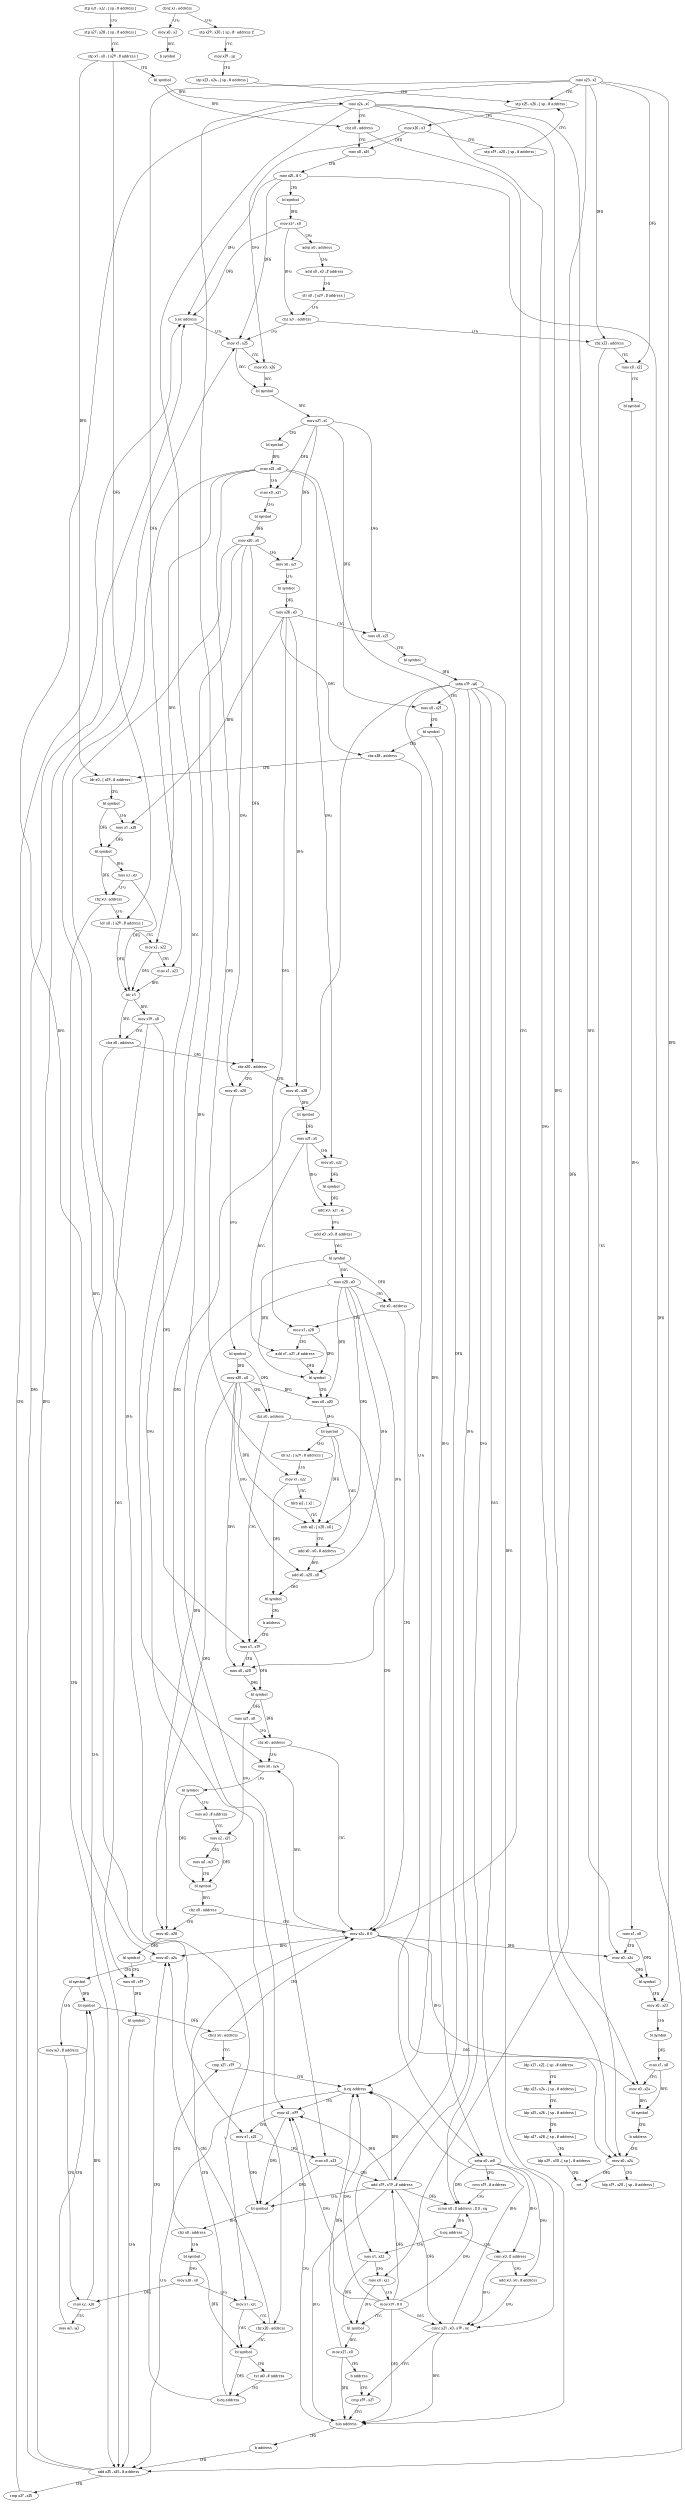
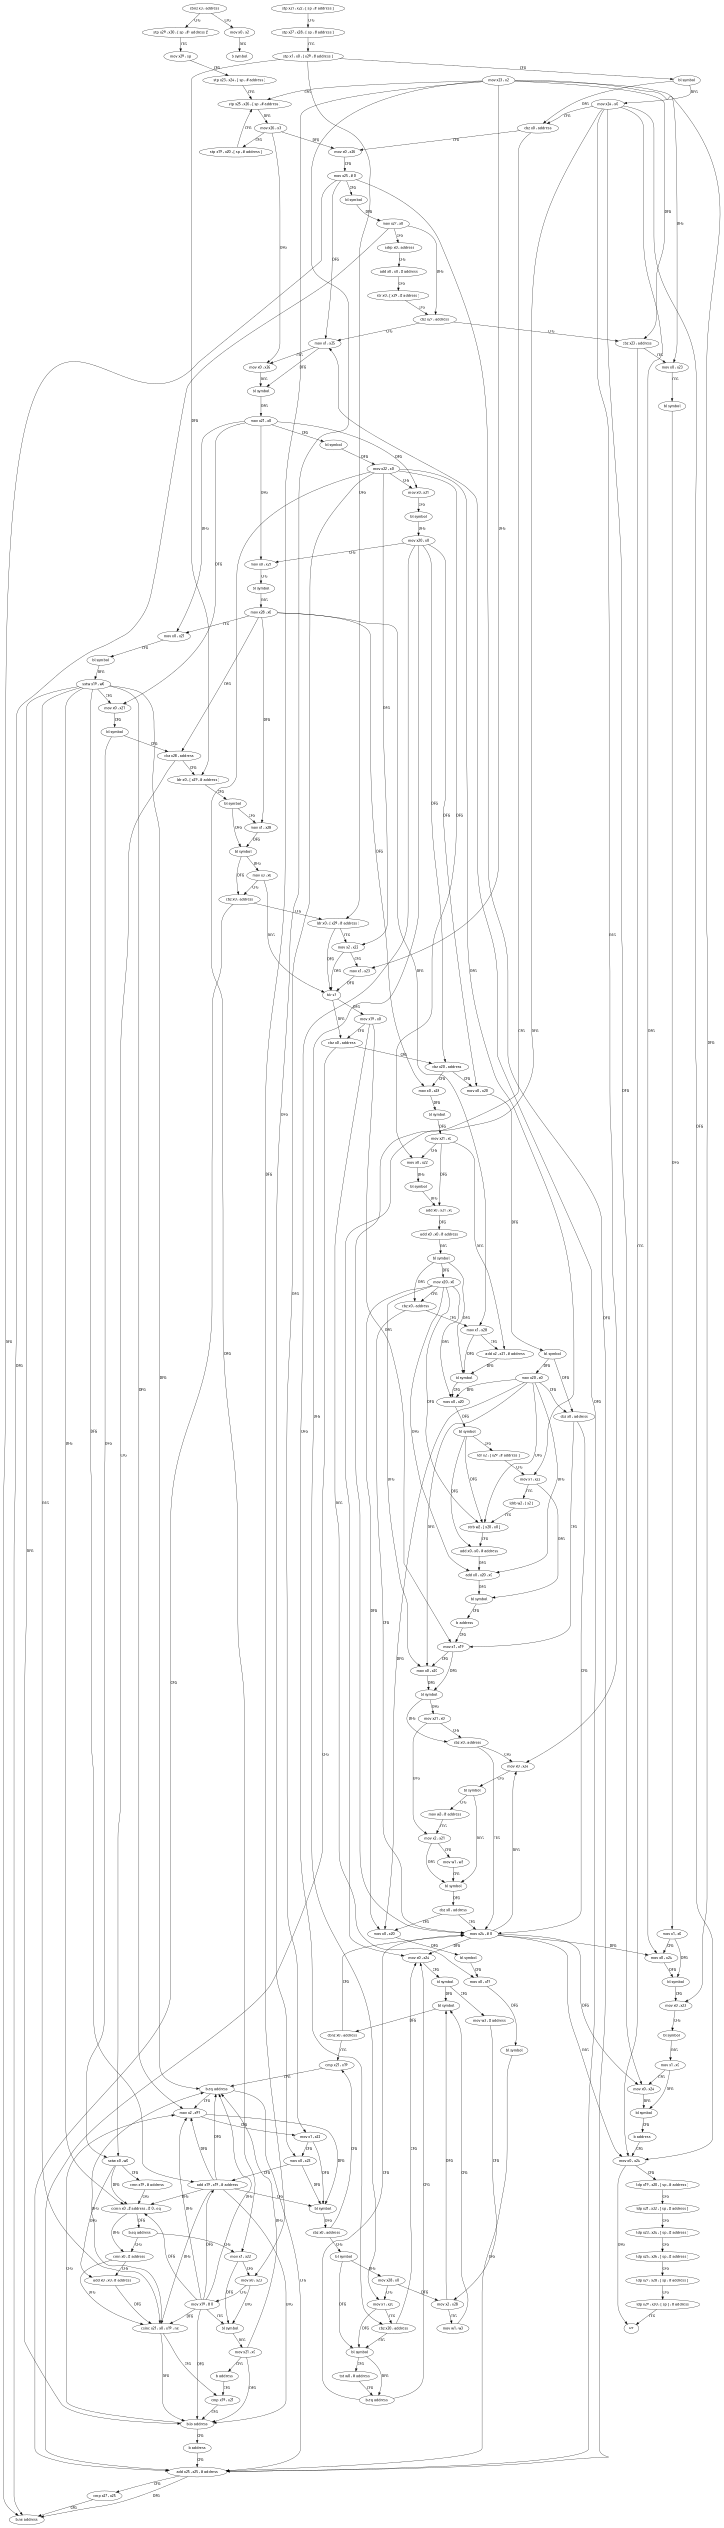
edge "stp x25 , x26 , [ sp , # address ]" -> "mov x26 , x3": label "CFG" -> "DFG"
edge "b.ne address" -> "mov x1 , x25": removed, label "CFG"
node "add x7 , x21 , # address": label "add x7 , x21 , # address" -> "add x2 , x21 , # address"
edge "ldp x19 , x20 , [ sp , # address ]" -> "ldp x21 , x22 , [ sp , # address ]": added, label "CFG"
edge "sxtw x0 , w0" -> "cmn x0 , # address": now "ccmn x0 , # address , # 0 , eq" -> "cmn x0 , # address"
